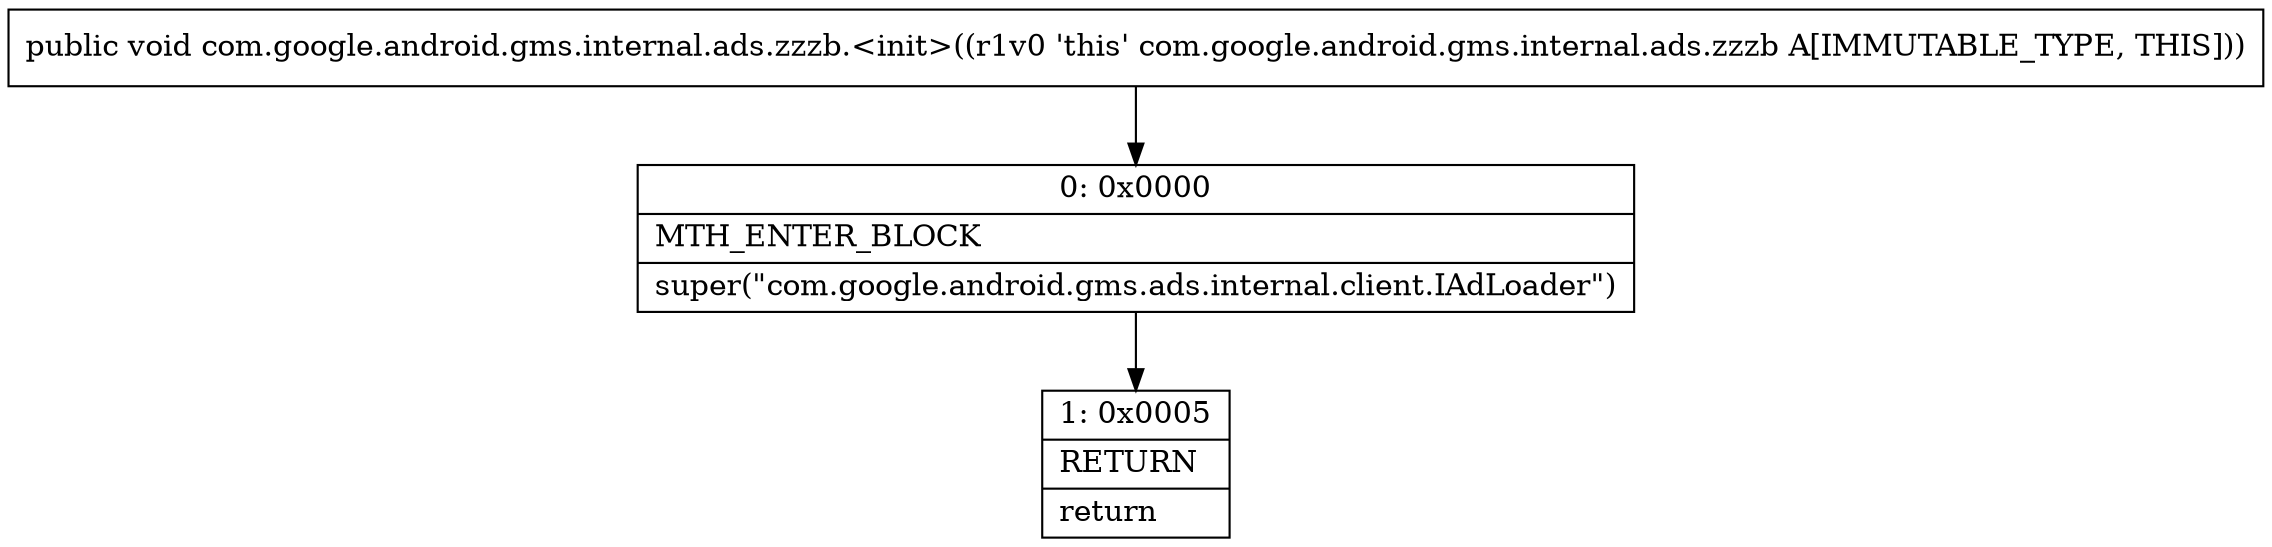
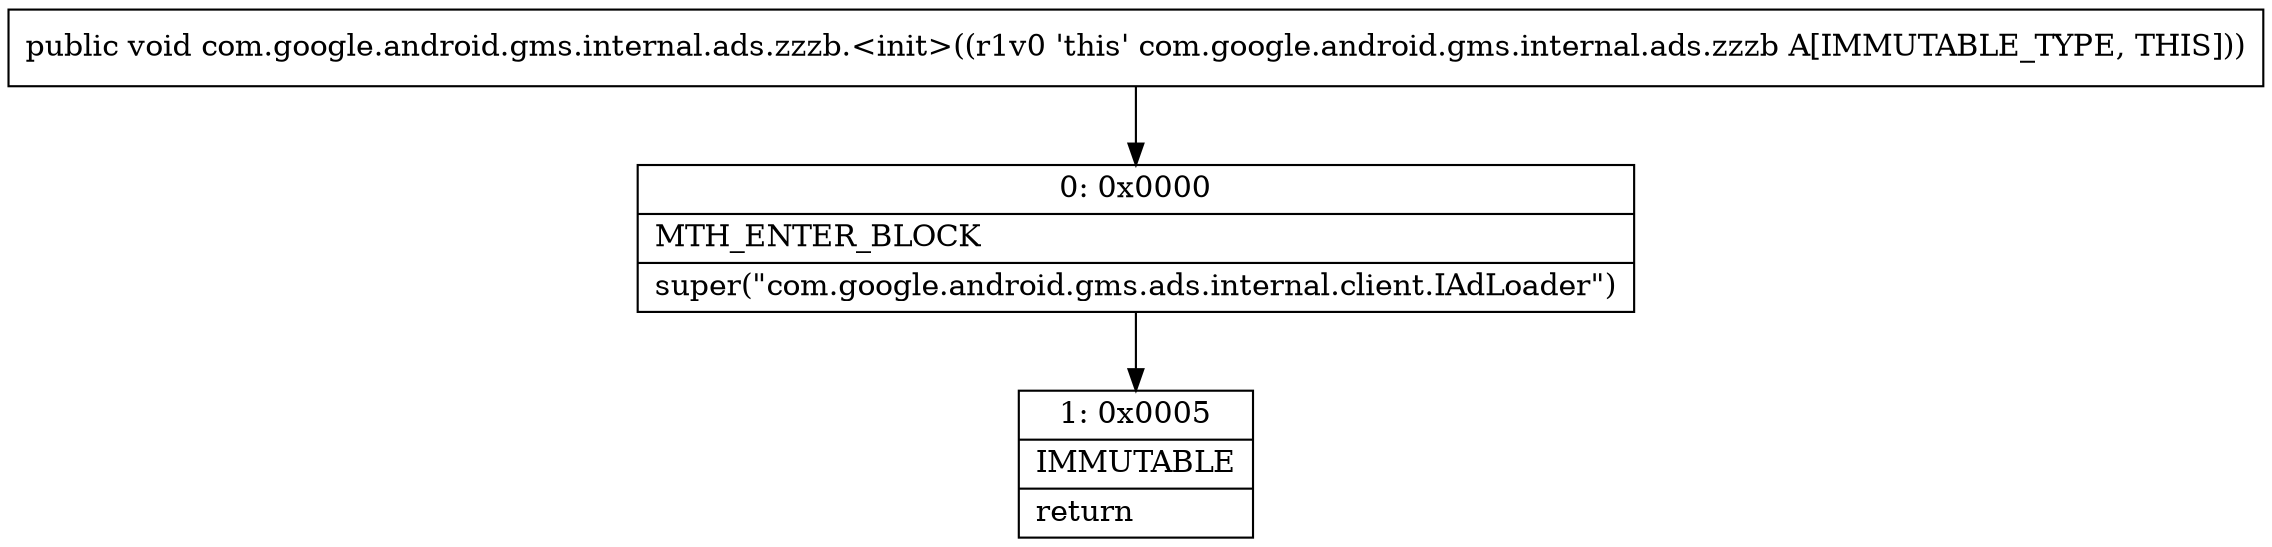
node "1: 0x0005": text "RETURN" -> "IMMUTABLE"
